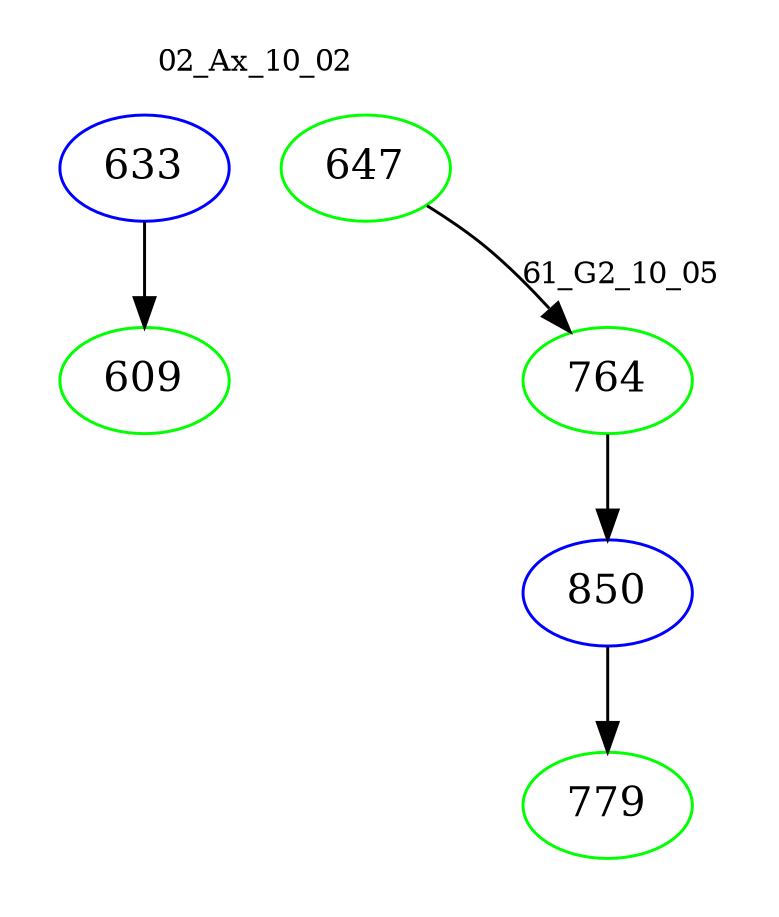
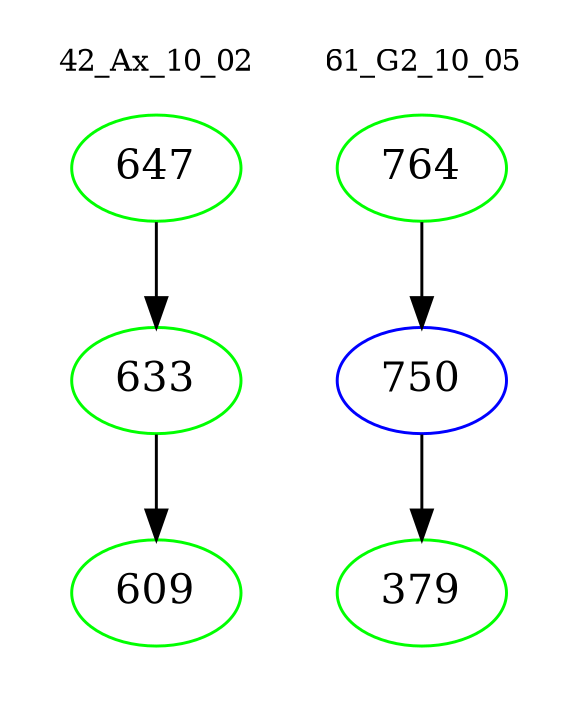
cluster "02_Ax_10_02": label "02_Ax_10_02" -> "42_Ax_10_02"
node "633": color blue -> green
edge "647" -> "764": now "647" -> "633"
node "850": label "850" -> "750"
node "779": label "779" -> "379"
